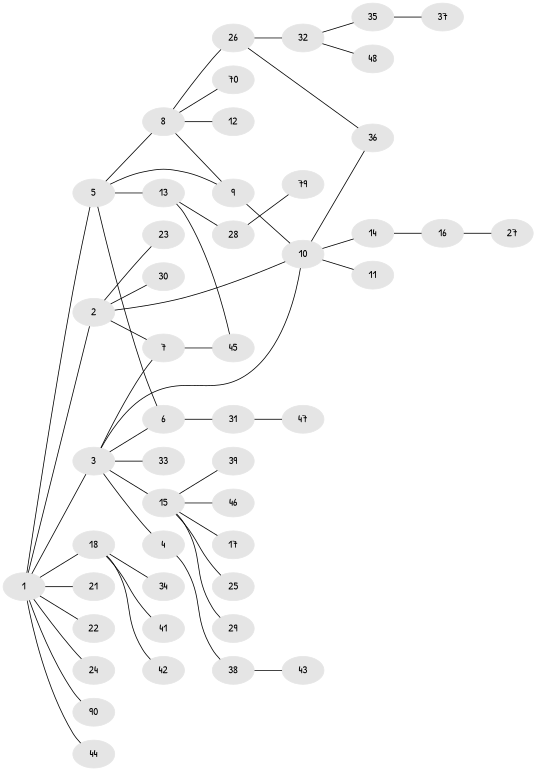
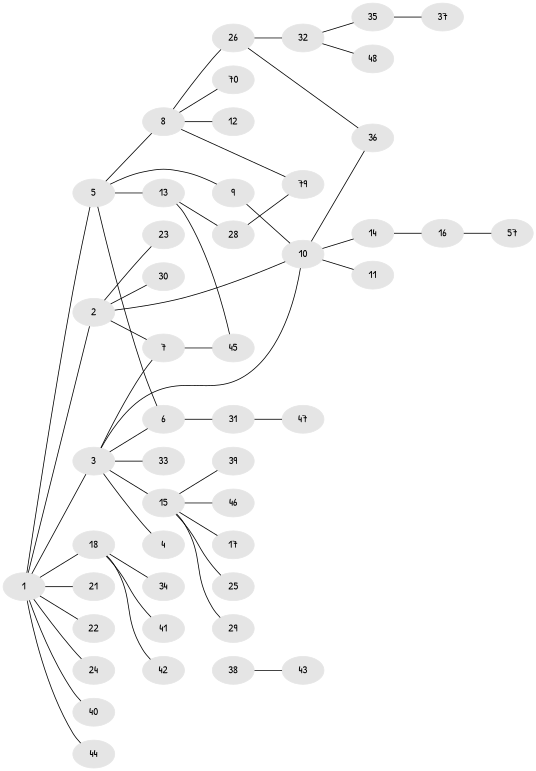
edge "8" -- "9": now "8" -- "79"
node "27": label "27" -> "57"
edge "4" -- "38": removed
node "90": label "90" -> "40"
